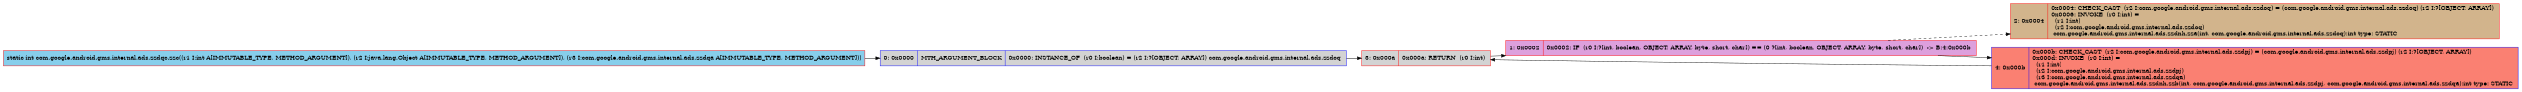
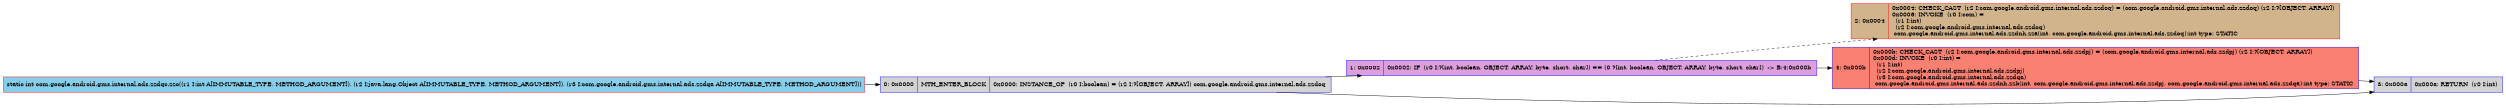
node "2: 0x0004": text "0x0006: INVOKE  (r0 I:int) =" -> "0x0006: INVOKE  (r0 I:com) ="
node "1: 0x0002": color red -> blue
edge "3: 0x000a" -> "1: 0x0002": now "0: 0x0000" -> "1: 0x0002"
node "0: 0x0000": text "MTH_ARGUMENT_BLOCK" -> "MTH_ENTER_BLOCK"
node "3: 0x000a": color red -> blue
